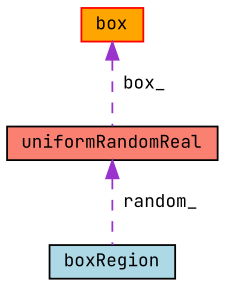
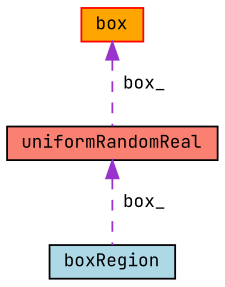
edge "boxRegion" -> "uniformRandomReal": label " random_" -> " box_"
